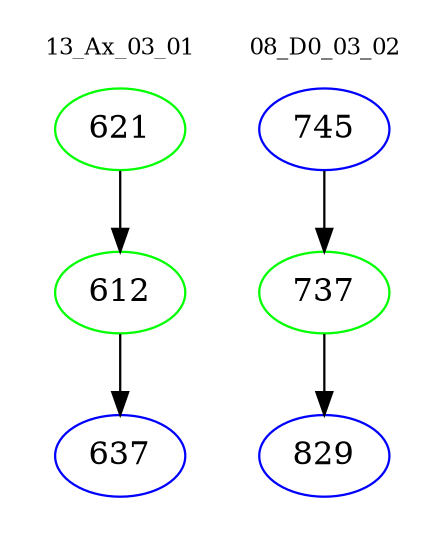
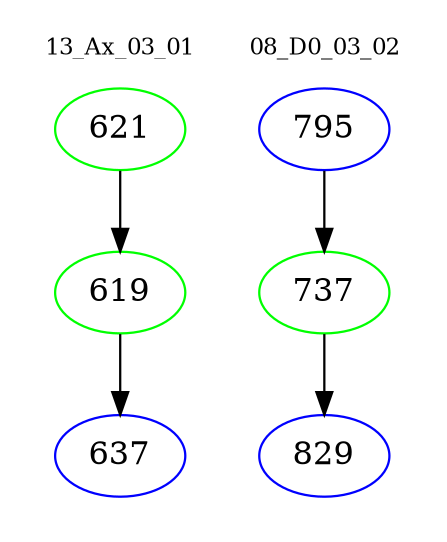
node "745": label "745" -> "795"
node "612": label "612" -> "619"
